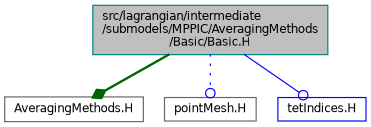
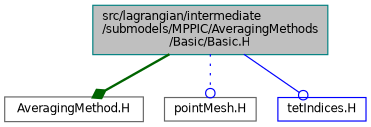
node "AveragingMethods.H": label "AveragingMethods.H" -> "AveragingMethod.H"
